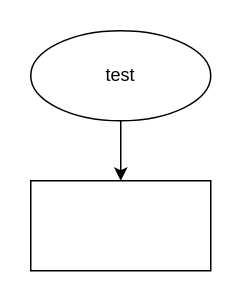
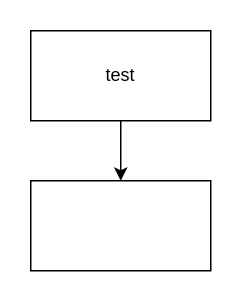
node "test": shape ellipse -> rectangle
